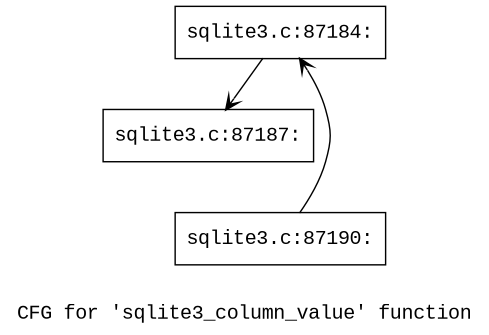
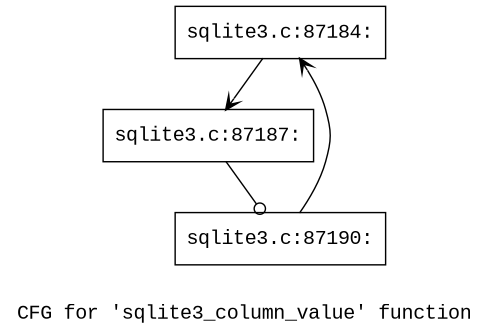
edge "sqlite3.c:87187:" -> "sqlite3.c:87190:": added
